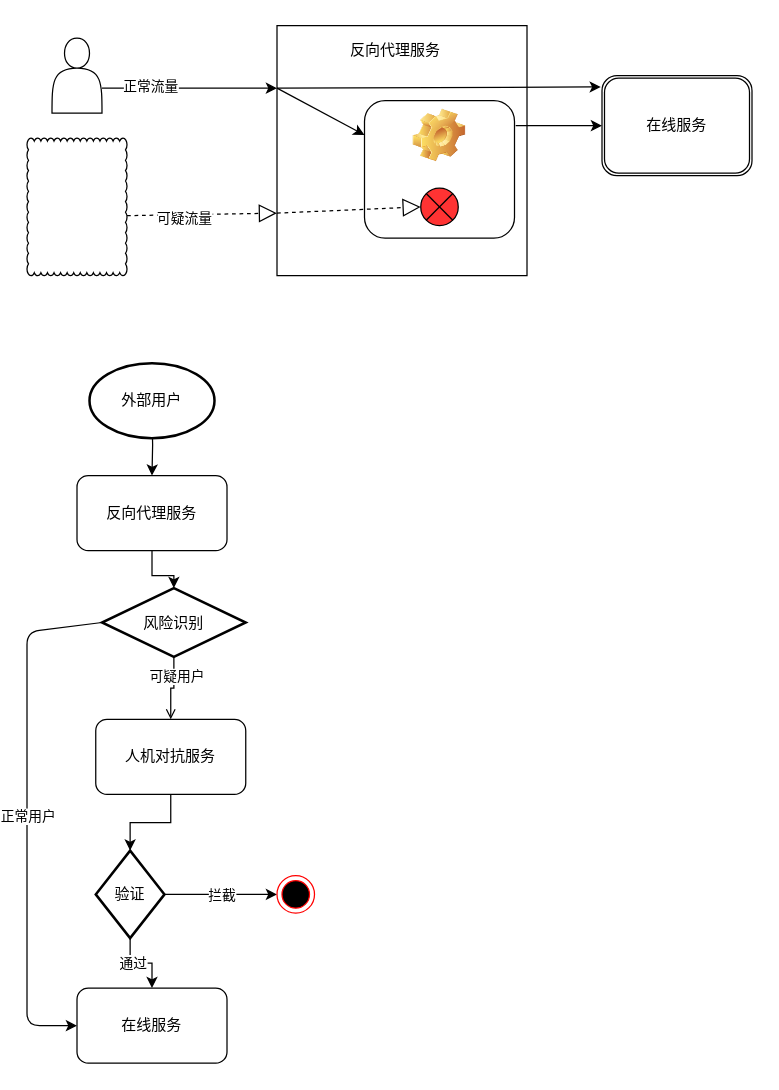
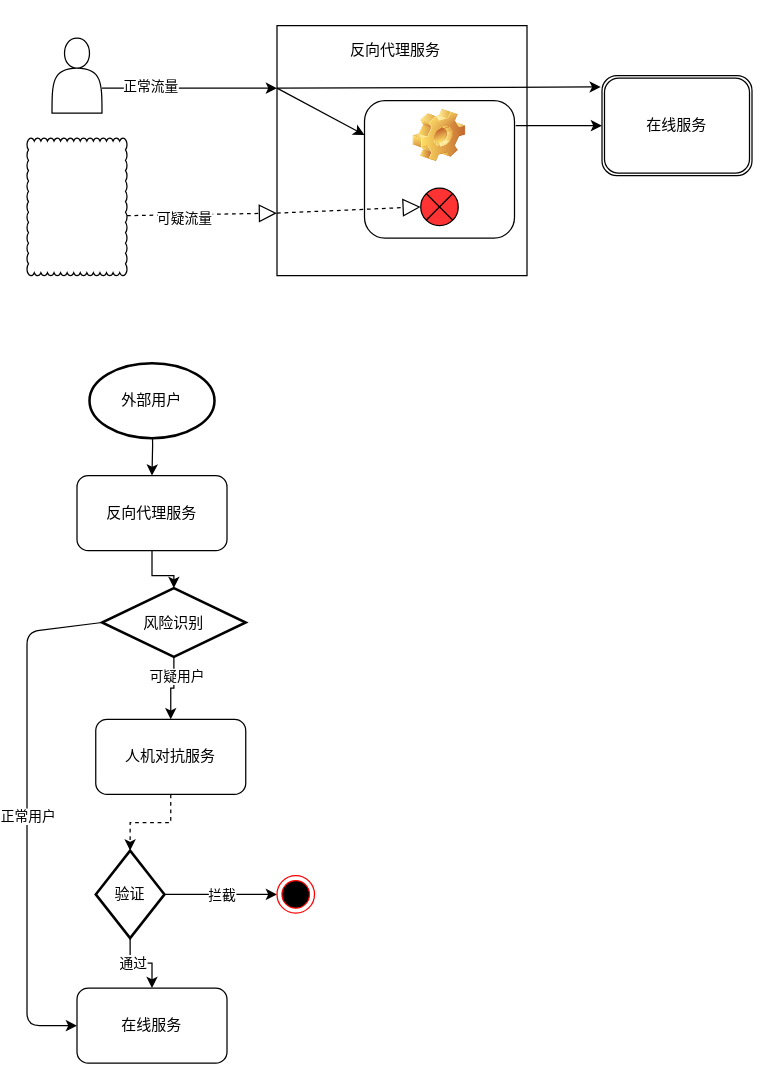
edge "风险识别" -> "人机对抗服务": arrowhead open -> classic
edge "人机对抗服务" -> "验证": style solid -> dashed
